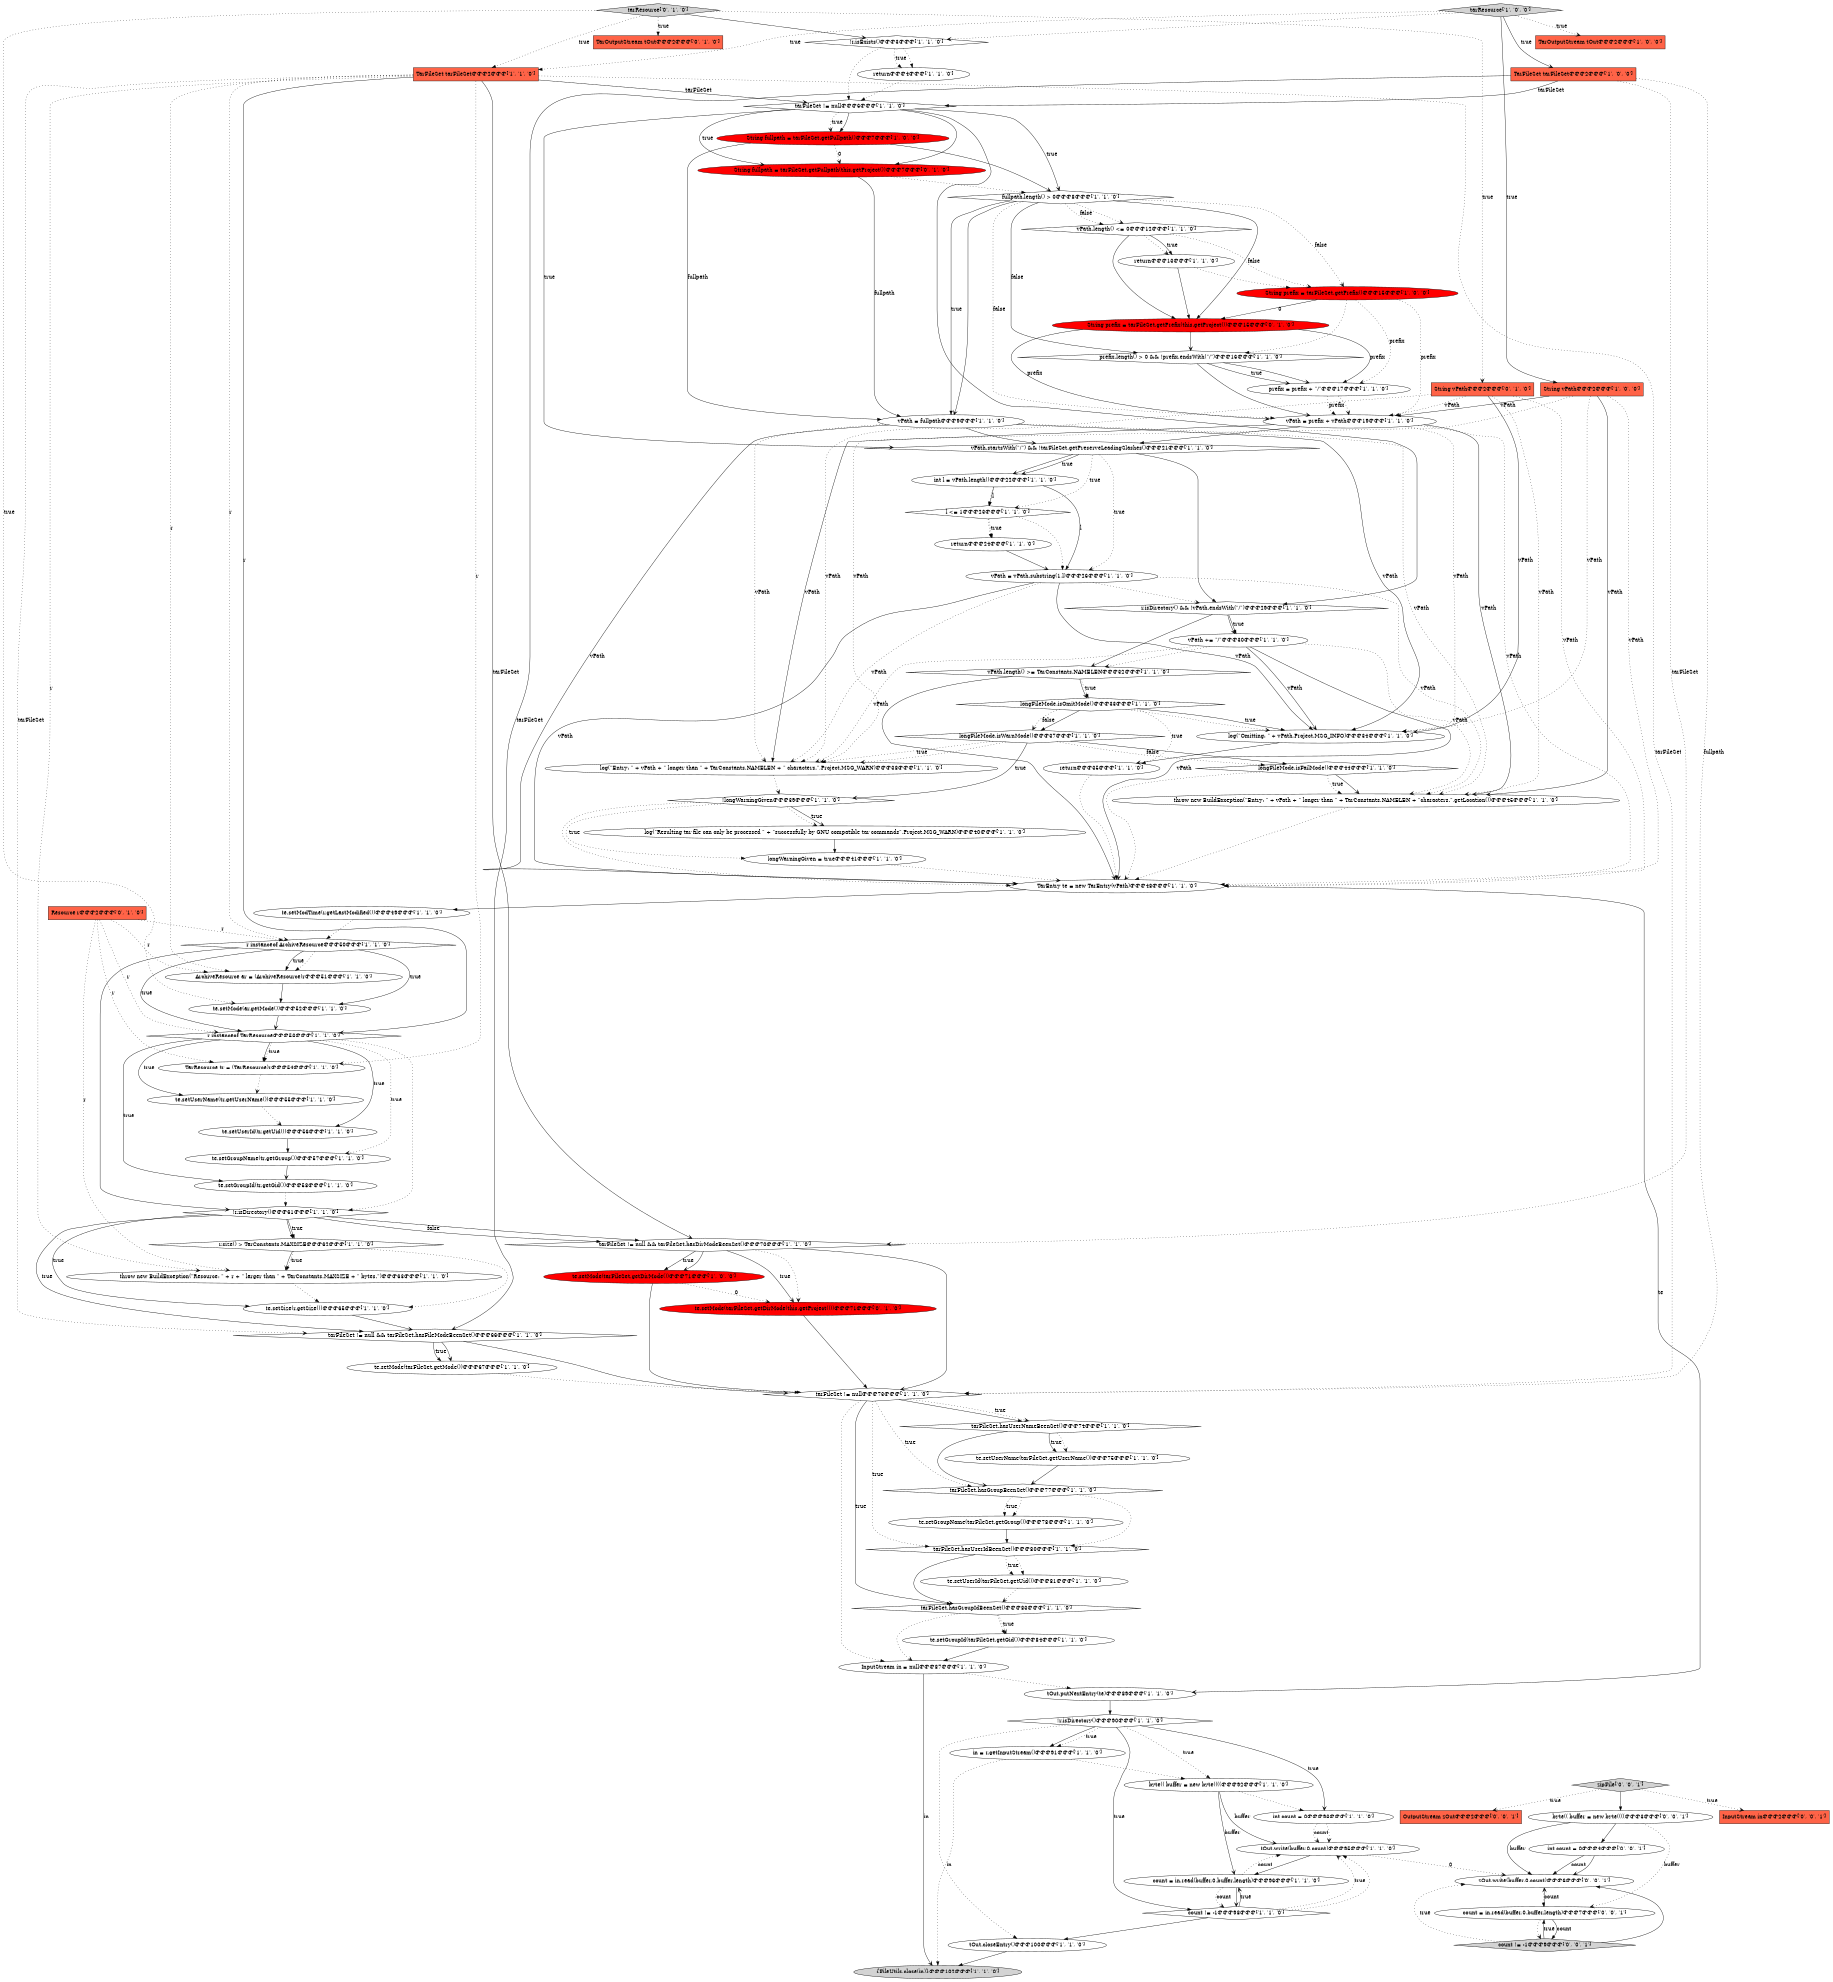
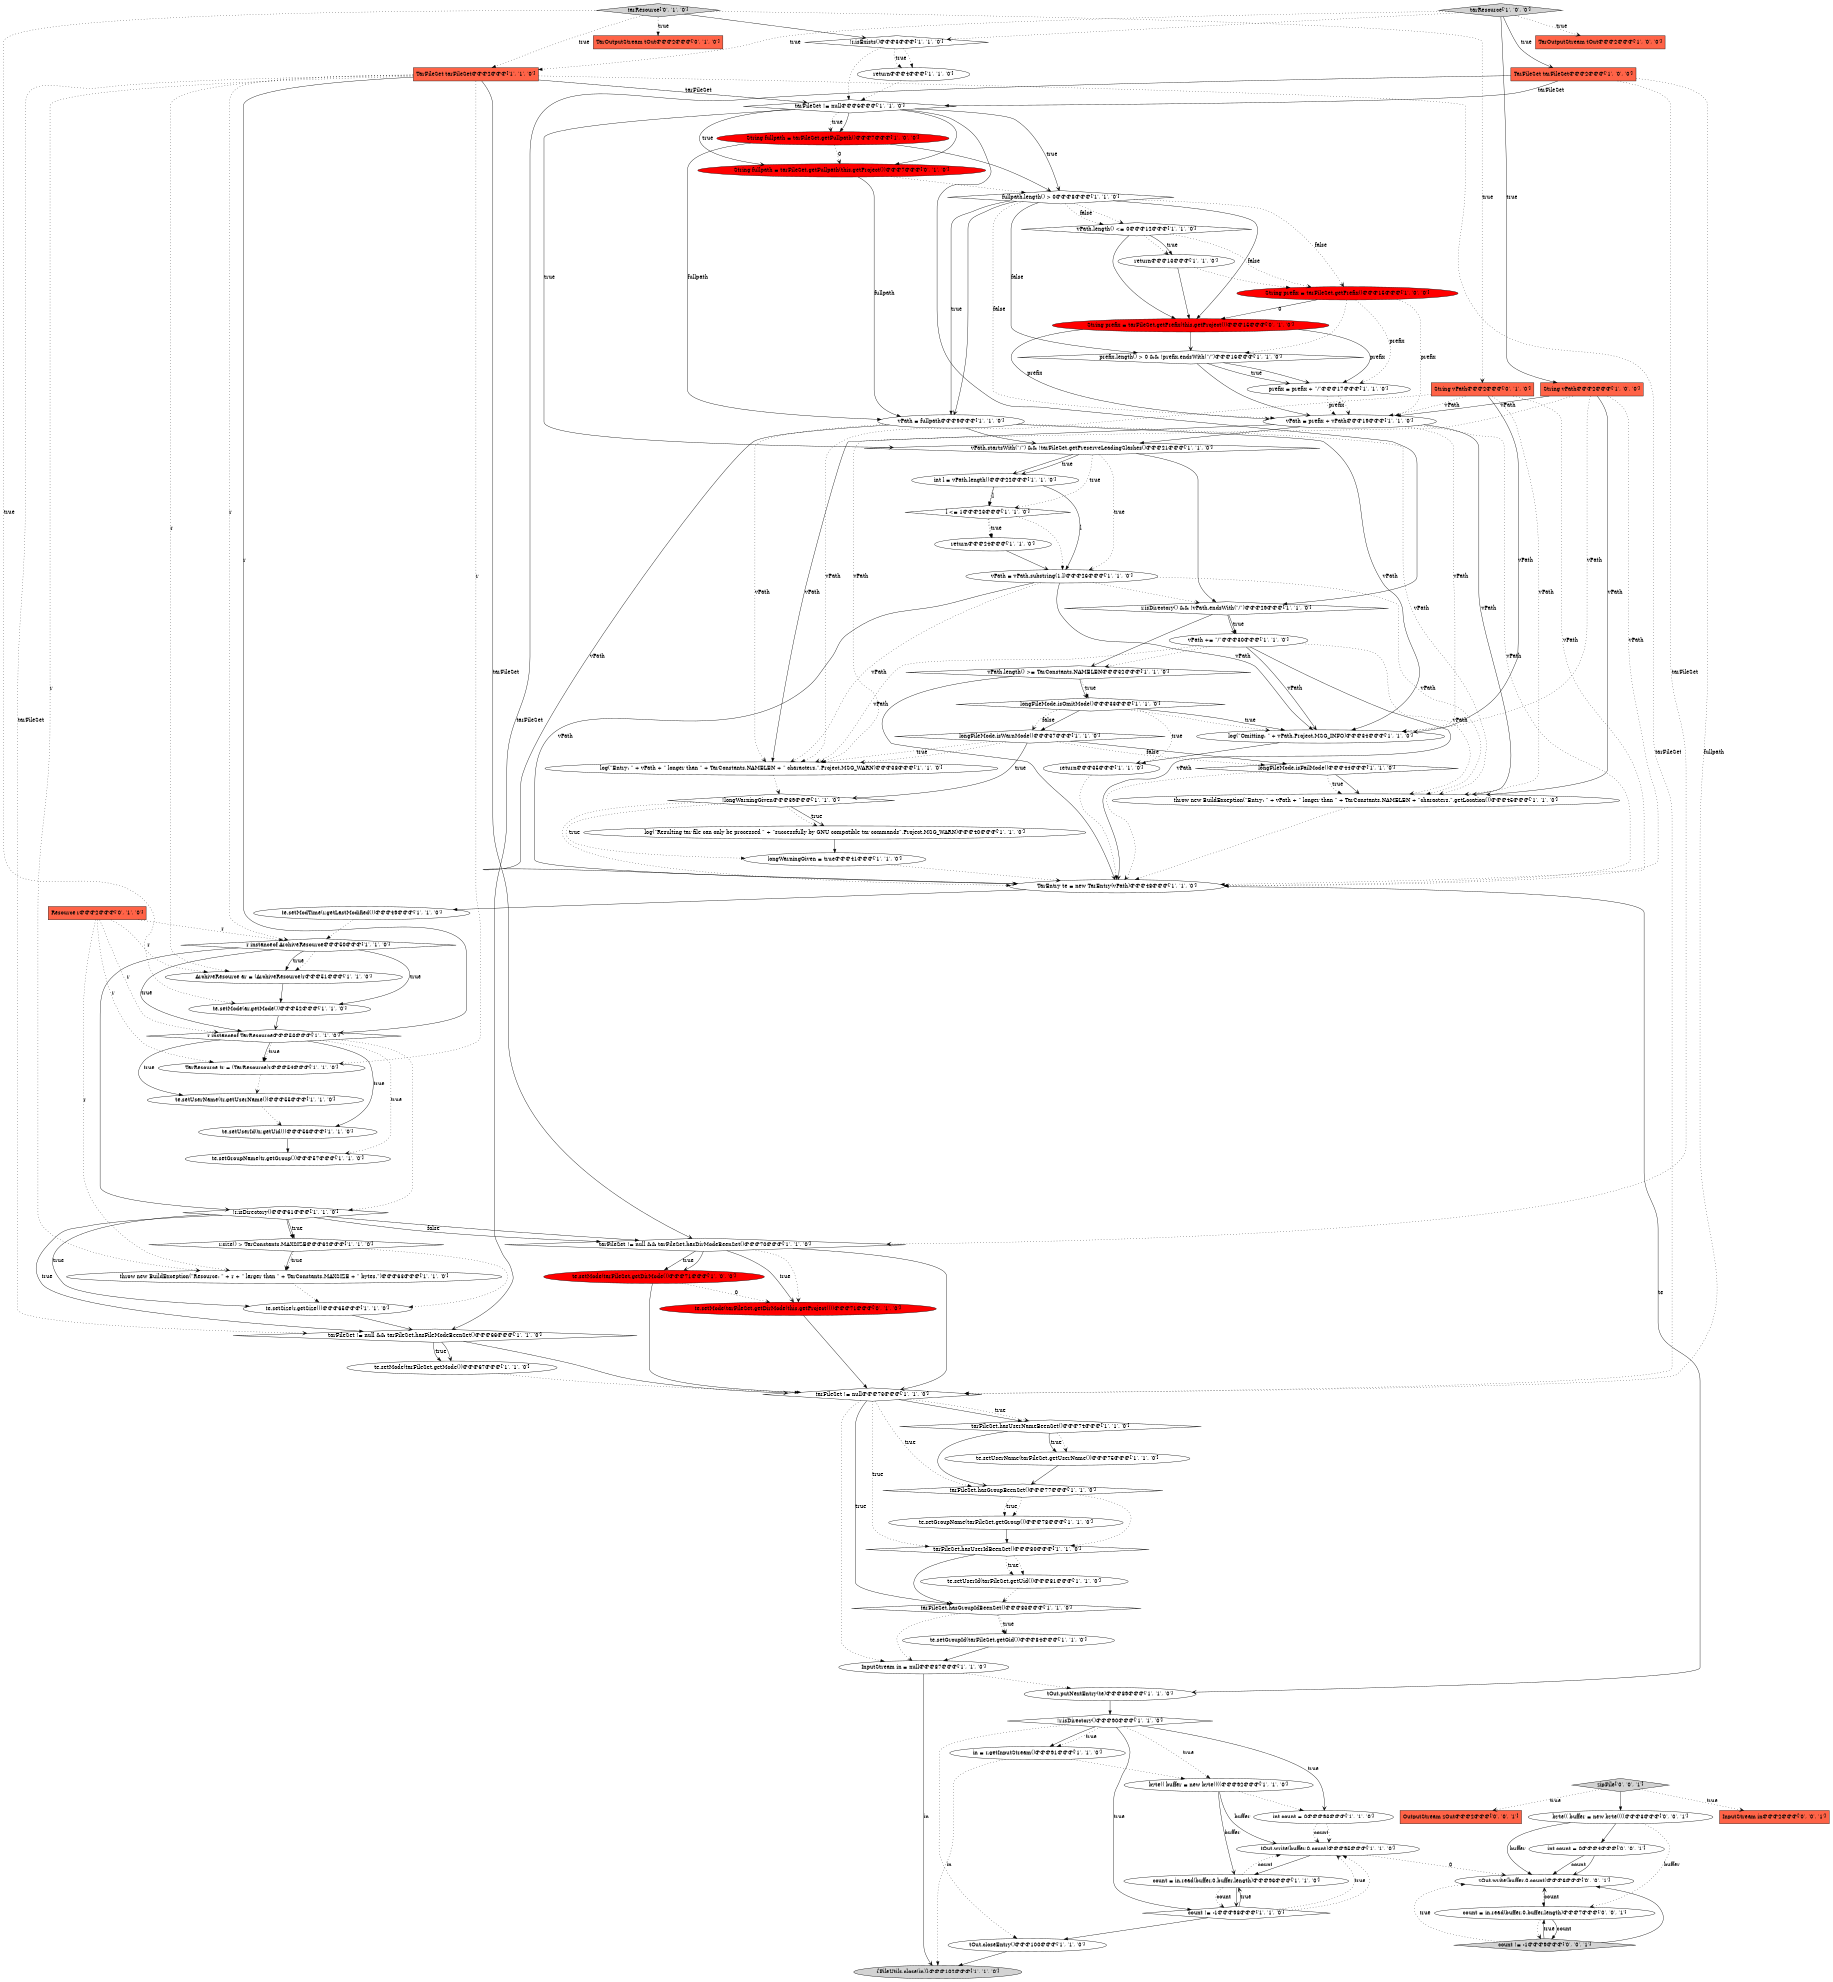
node "te.setGroupId(tr.getGid())@@@58@@@['1', '1', '0']": removed
